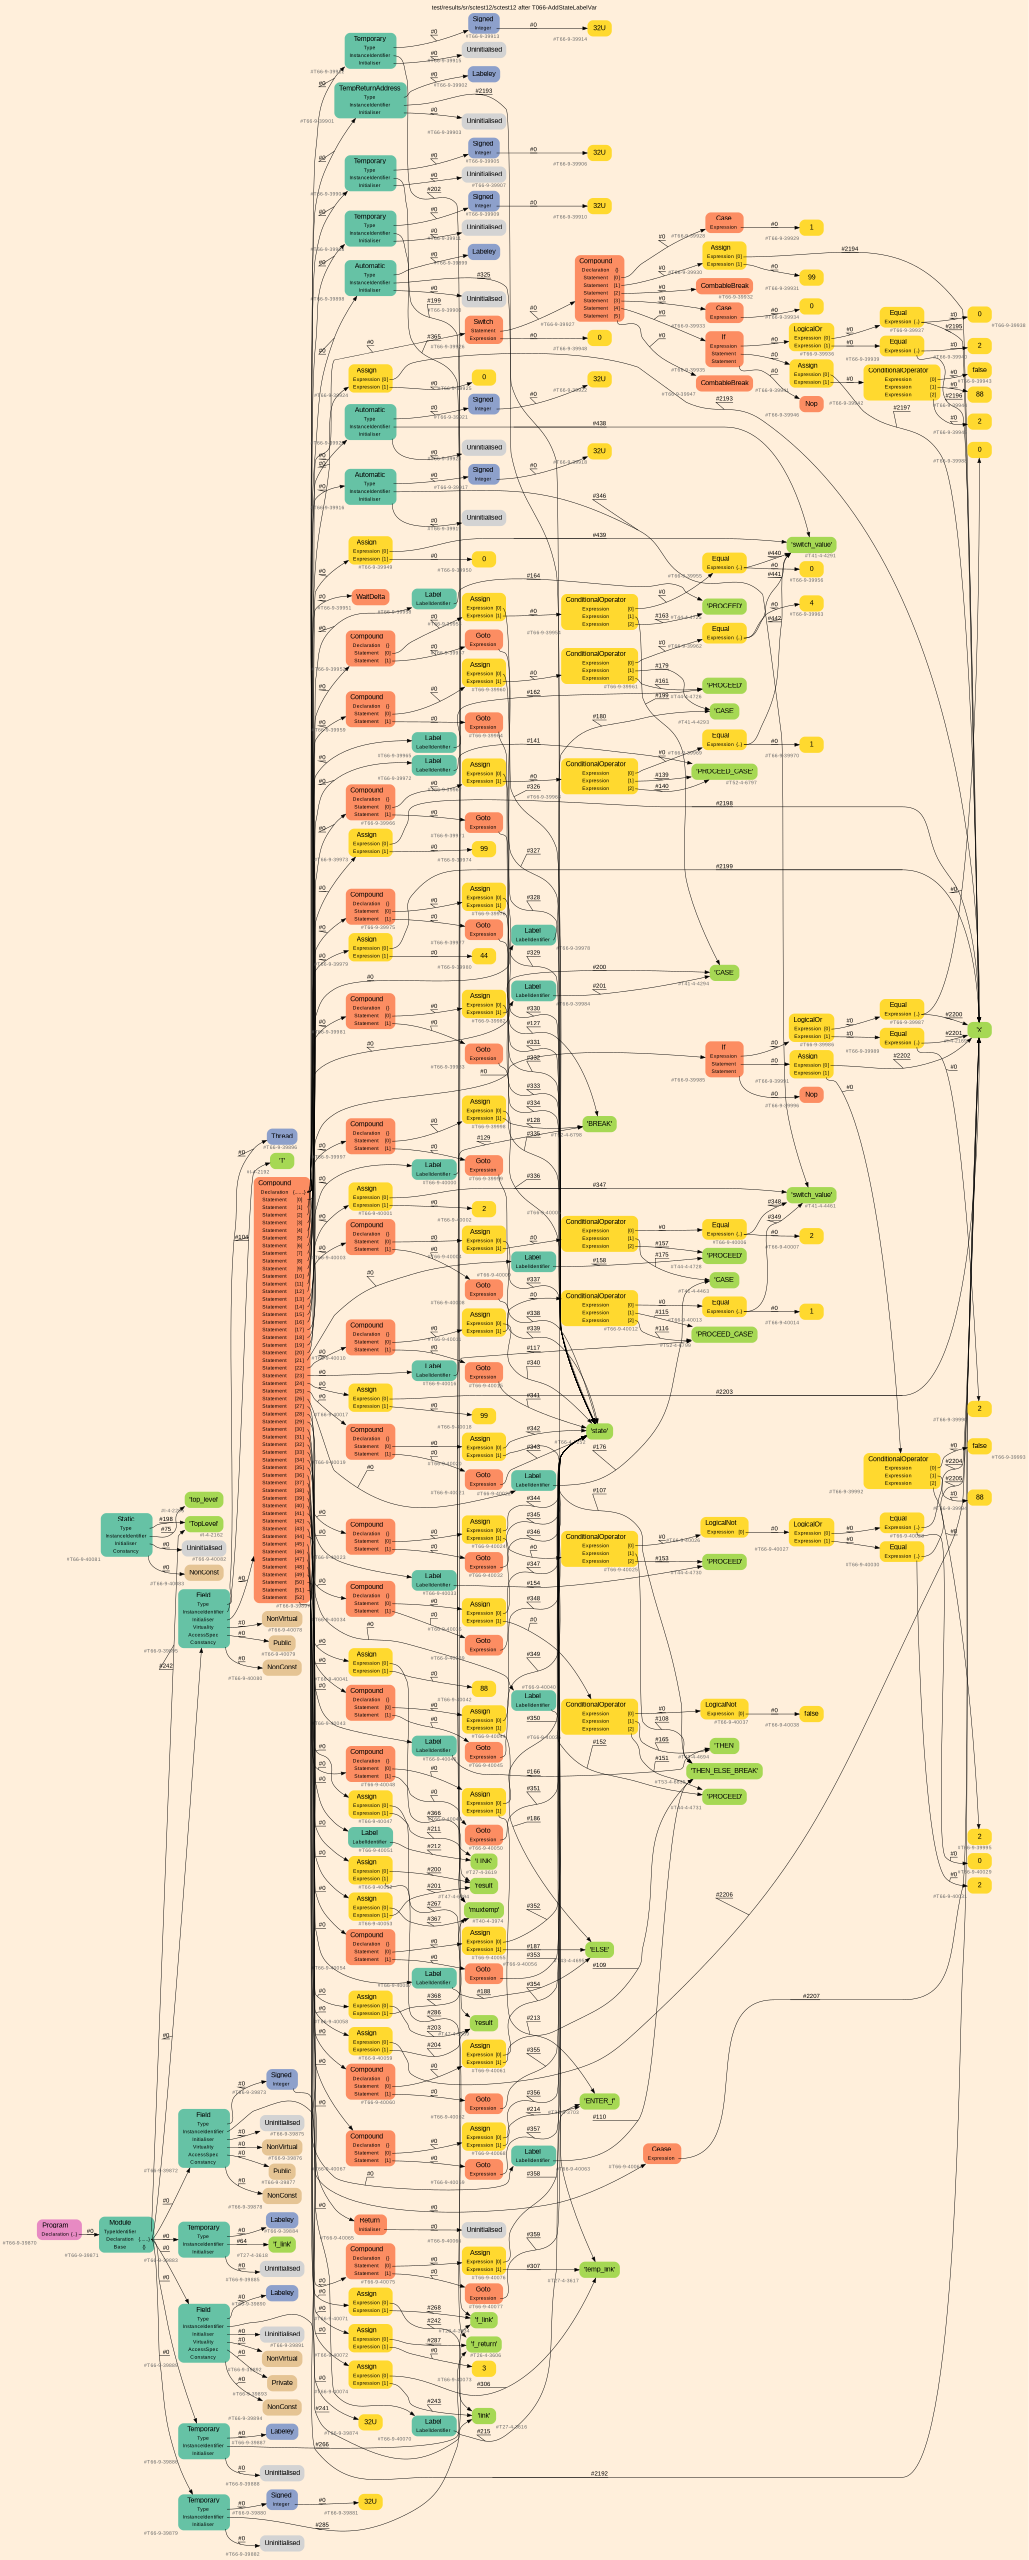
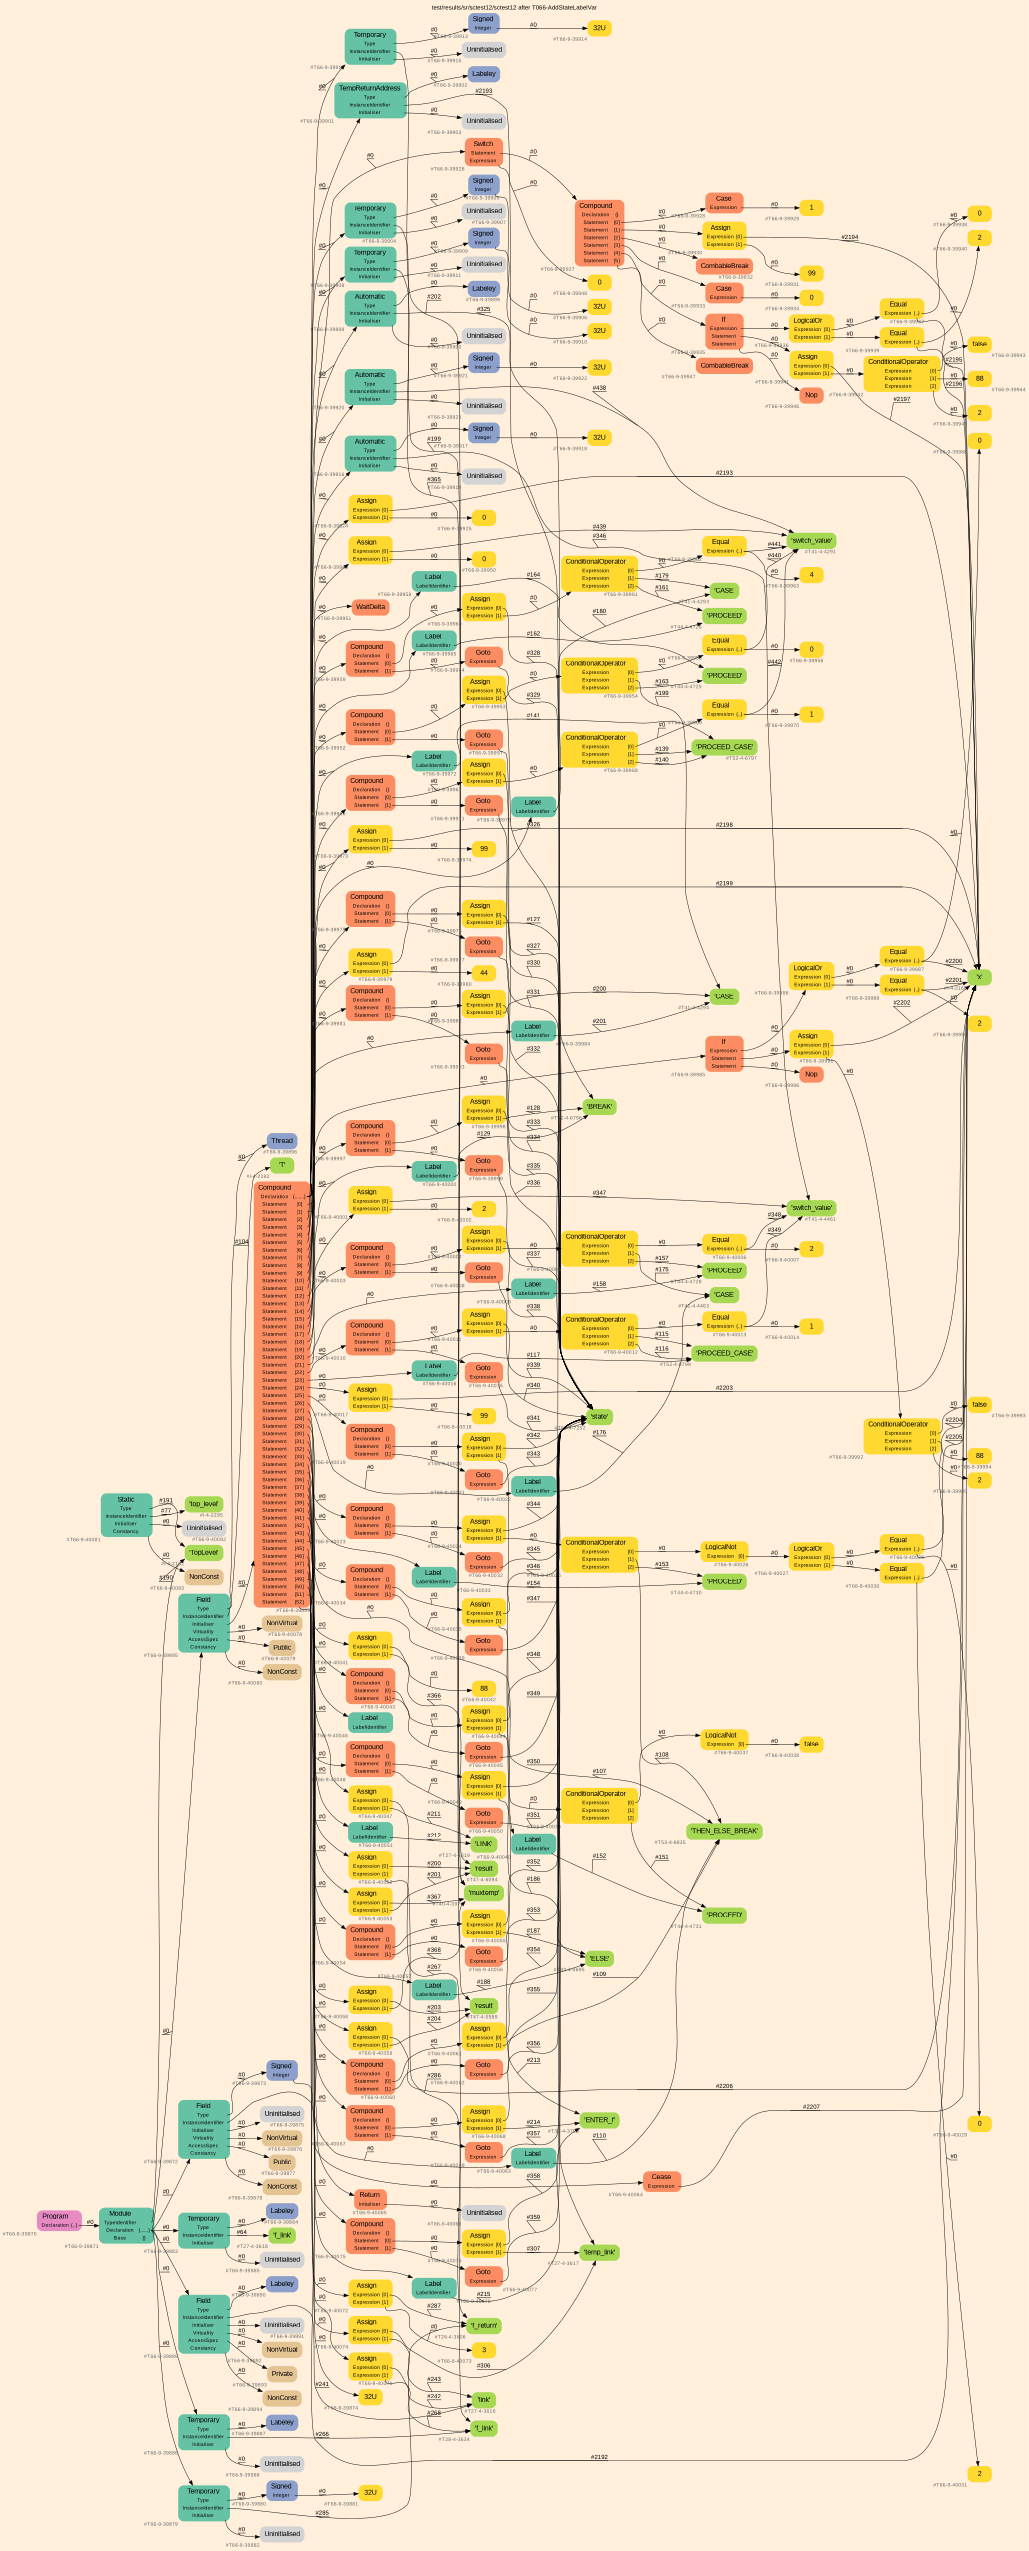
edge "Static" -> "'TopLevel'": label "#198" -> "#191"
edge "Static" -> "'top_level'": label "#75" -> "#77"
edge "Module" -> "'TopLevel'": label "#242" -> "#190"
node "'THEN'": removed
